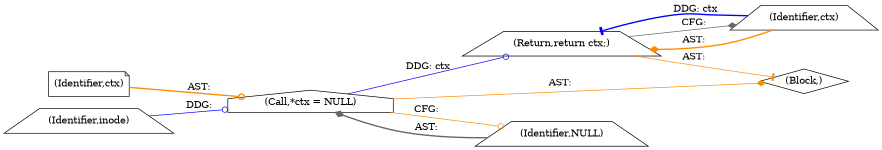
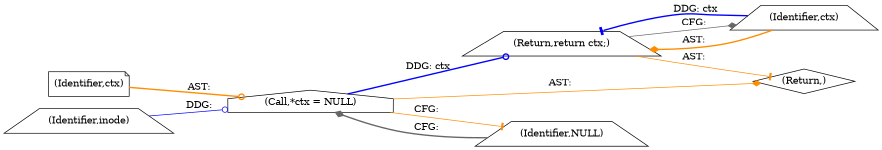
edge "(Call,*ctx = NULL)" -> "(Return,return ctx;)": style solid -> bold
node "(Block,)": label "(Block,)" -> "(Return,)"
edge "(Call,*ctx = NULL)" -> "(Identifier,NULL)": arrowhead odot -> tee
edge "(Identifier,NULL)" -> "(Call,*ctx = NULL)": label "AST: " -> "CFG: "
